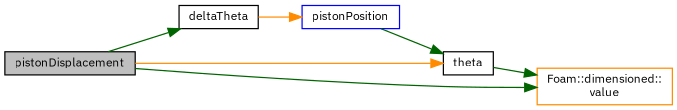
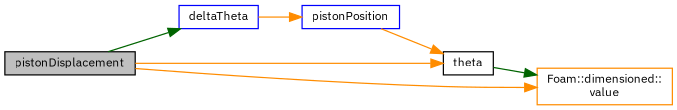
node "deltaTheta": color black -> blue
edge "pistonPosition" -> "theta": color darkgreen -> darkorange
edge "pistonDisplacement" -> "Foam::dimensioned:: value": color darkgreen -> darkorange
